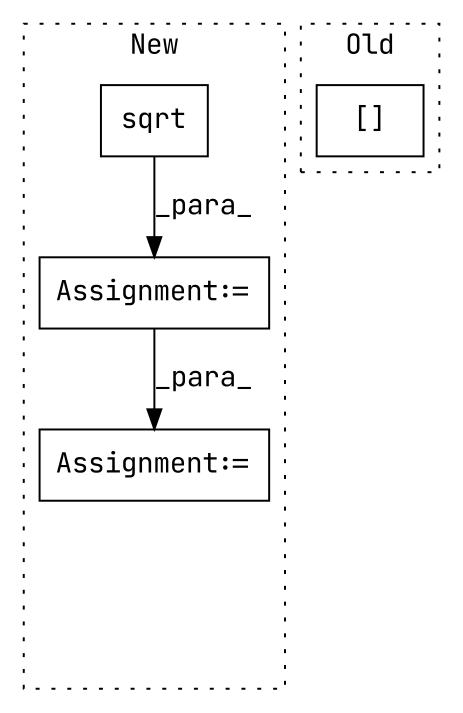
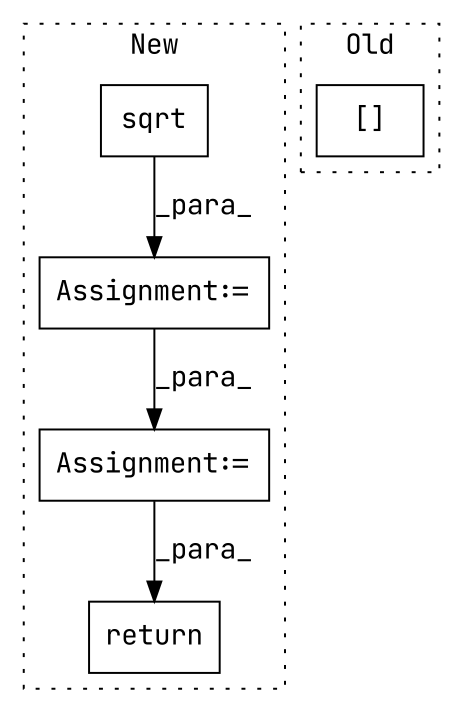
node "return": added
